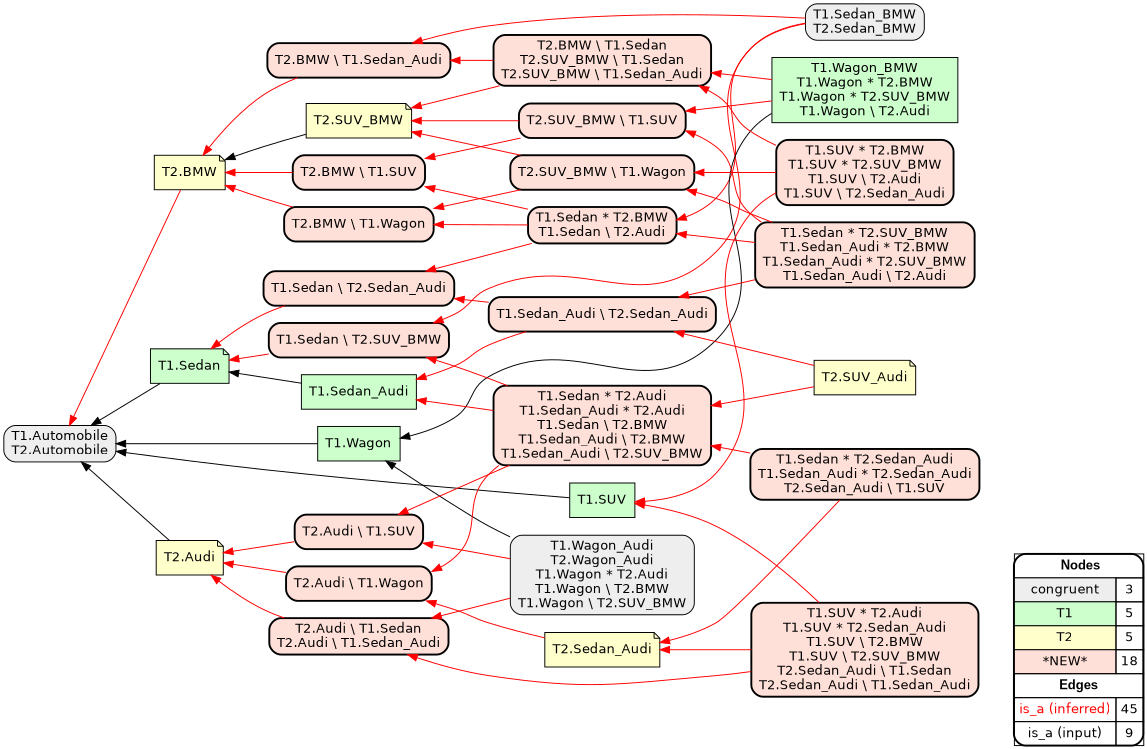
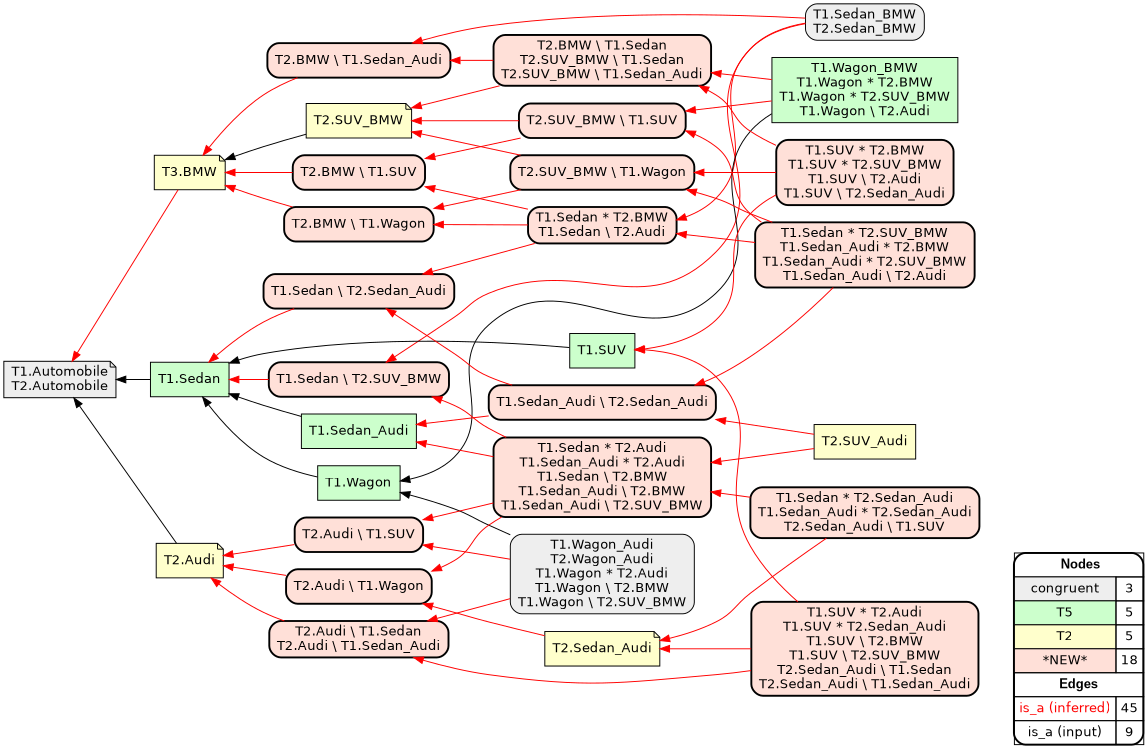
node "T2.BMW": label "T2.BMW" -> "T3.BMW"
node "T1.Sedan": shape note -> box
node "T2.SUV_Audi": shape note -> box
node "T1.Automobile T2.Automobile": shape box -> note
edge "T1.Wagon" -> "T1.Automobile T2.Automobile": now "T1.Wagon" -> "T1.Sedan"
edge "T1.SUV" -> "T1.Automobile T2.Automobile": now "T1.SUV" -> "T1.Sedan"
node "Nodes": text "T1" -> "T5"
